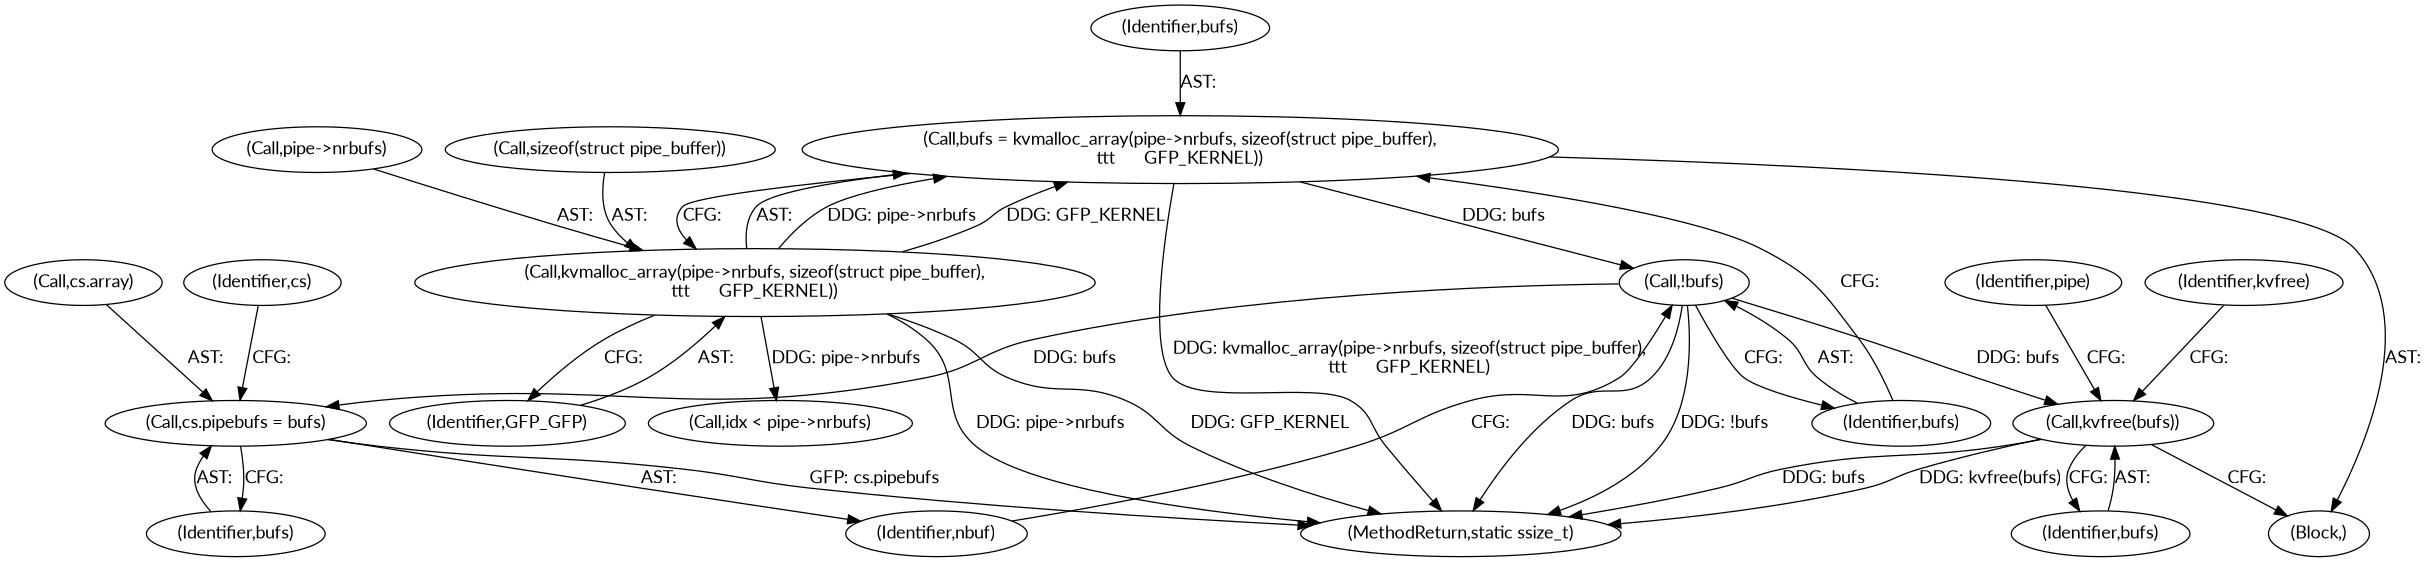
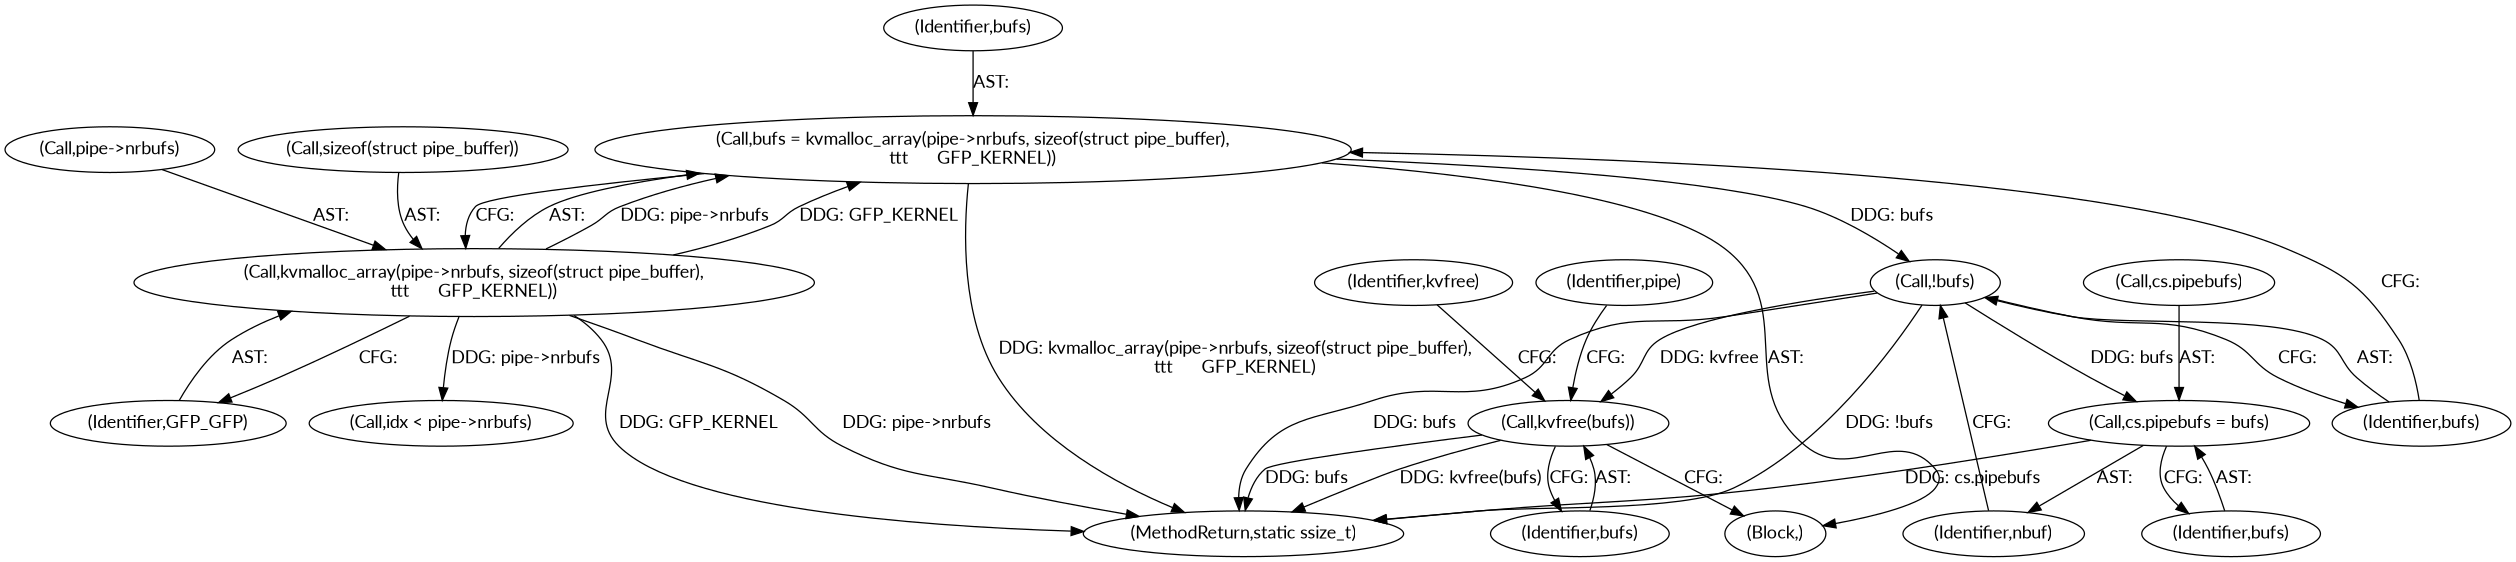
node "(Call,cs.array)": label "(Call,cs.array)" -> "(Call,cs.pipebufs)"
node "(Identifier,cs)": removed
edge "(Call,!bufs)" -> "(Call,kvfree(bufs))": label "DDG: bufs" -> "DDG: kvfree"
edge "(Call,cs.pipebufs = bufs)" -> "(MethodReturn,static ssize_t)": label "GFP: cs.pipebufs" -> "DDG: cs.pipebufs"
